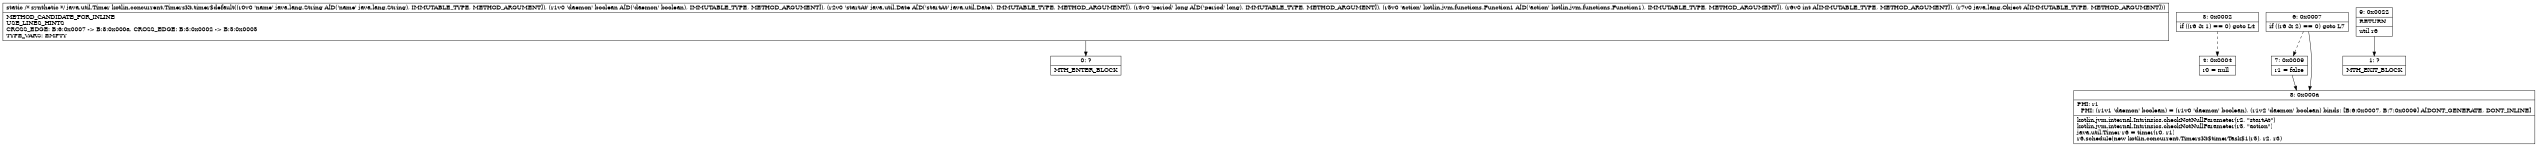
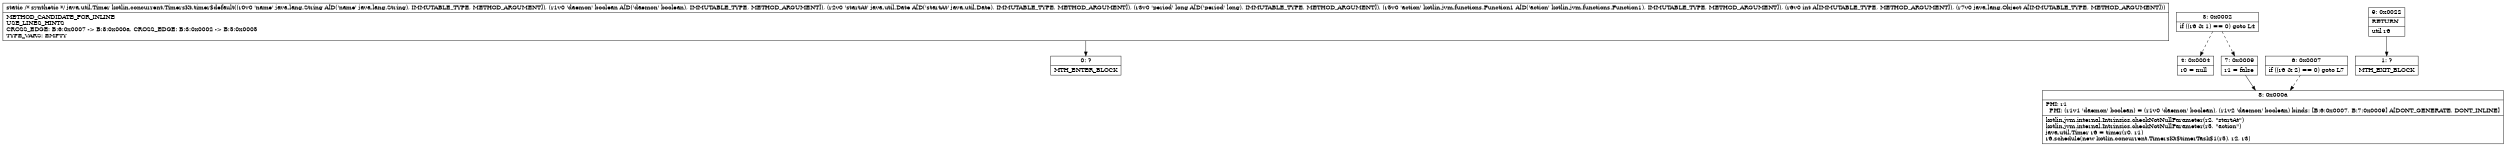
edge "6: 0x0007" -> "7: 0x0009": now "3: 0x0002" -> "7: 0x0009"
edge "6: 0x0007" -> "8: 0x000a": style solid -> dashed
